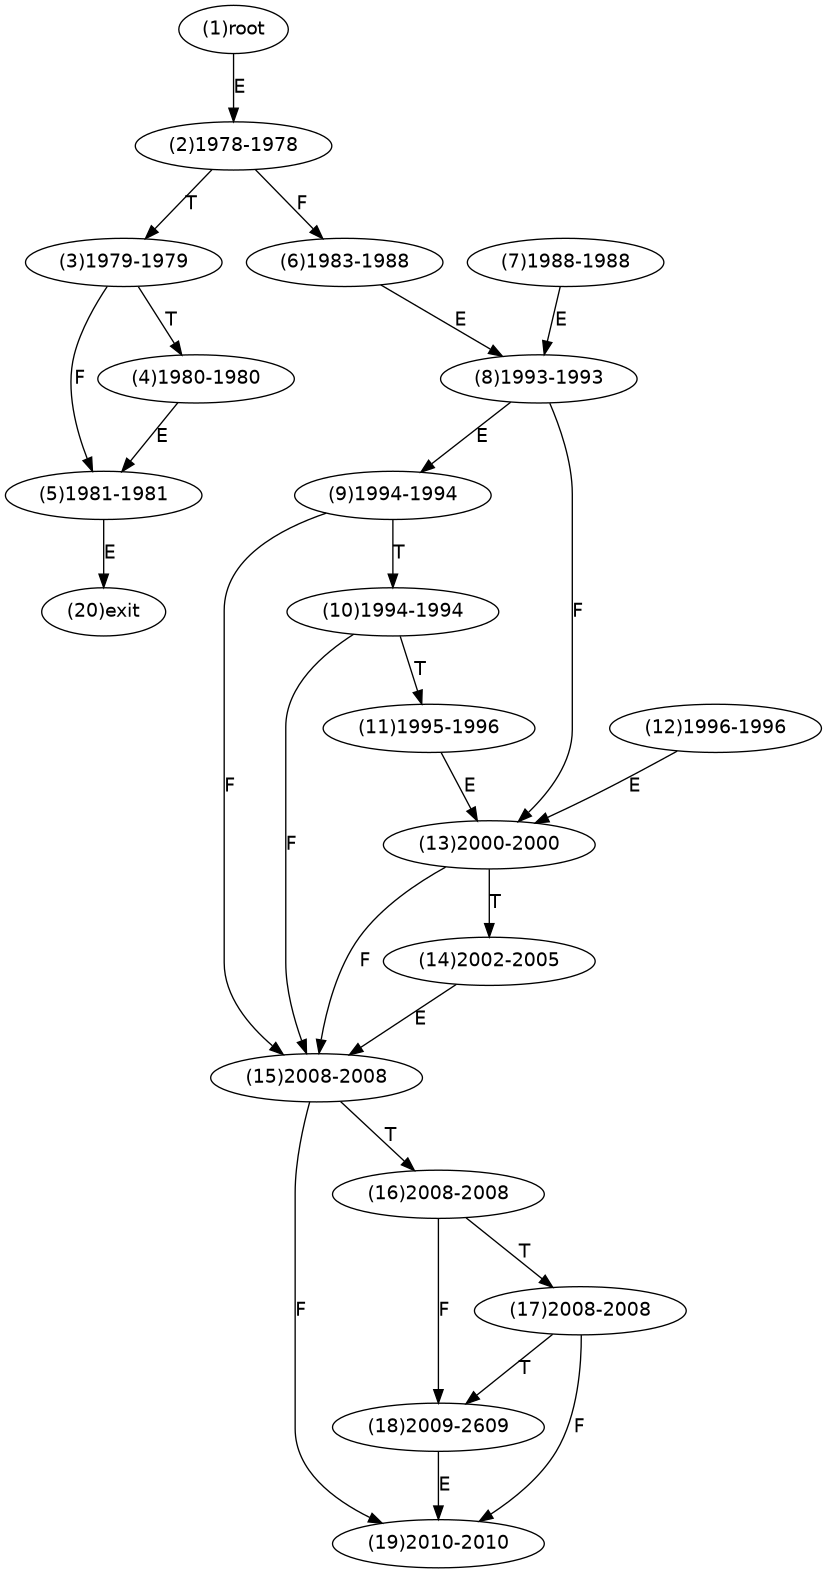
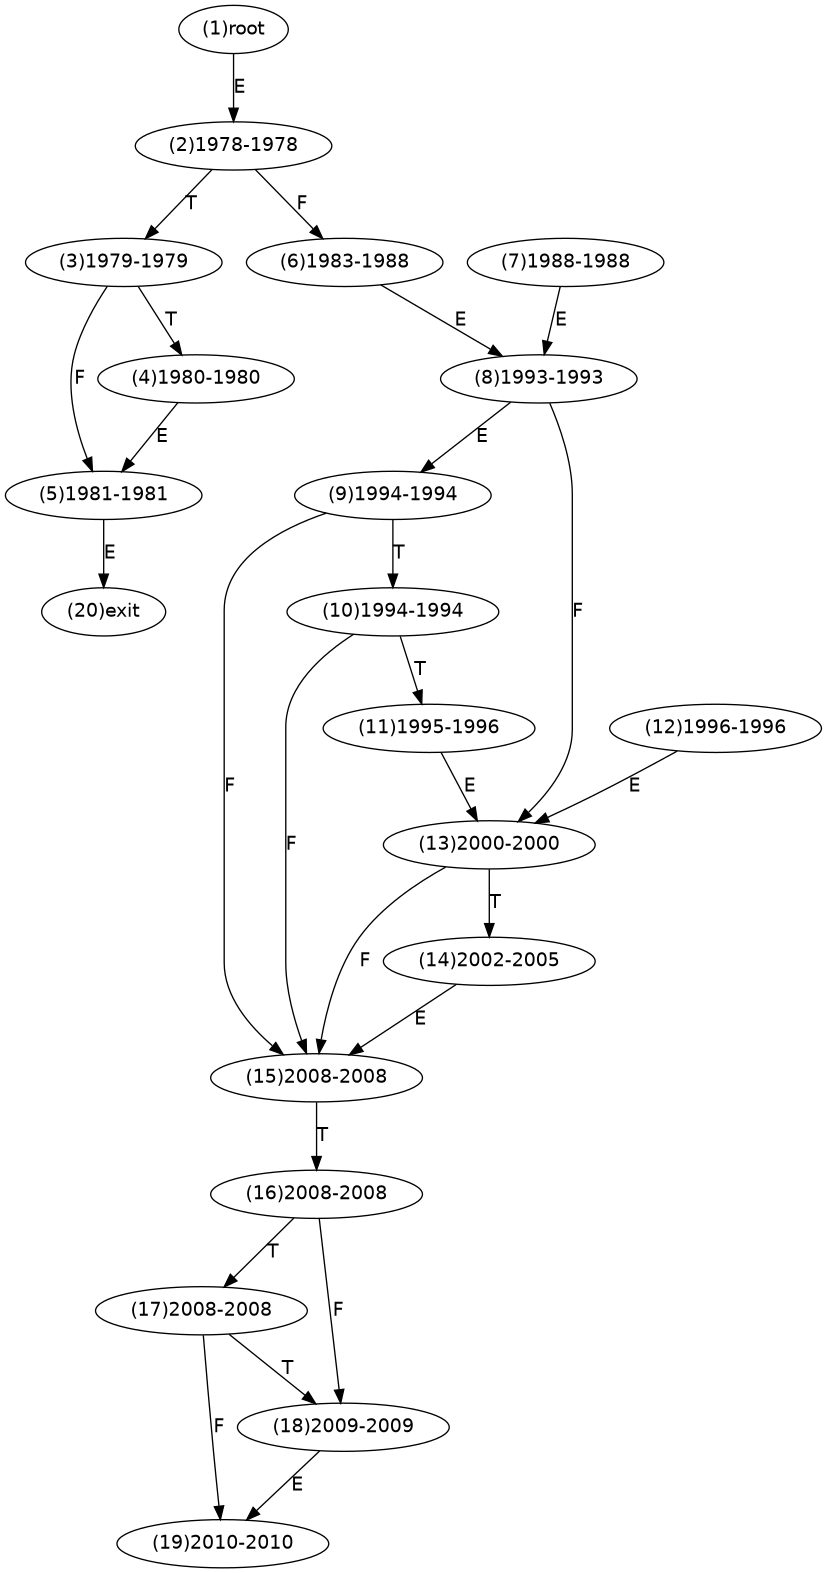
edge "(15)2008-2008" -> "(19)2010-2010": removed, label "F"
node "(18)2009-2609": label "(18)2009-2609" -> "(18)2009-2009"
